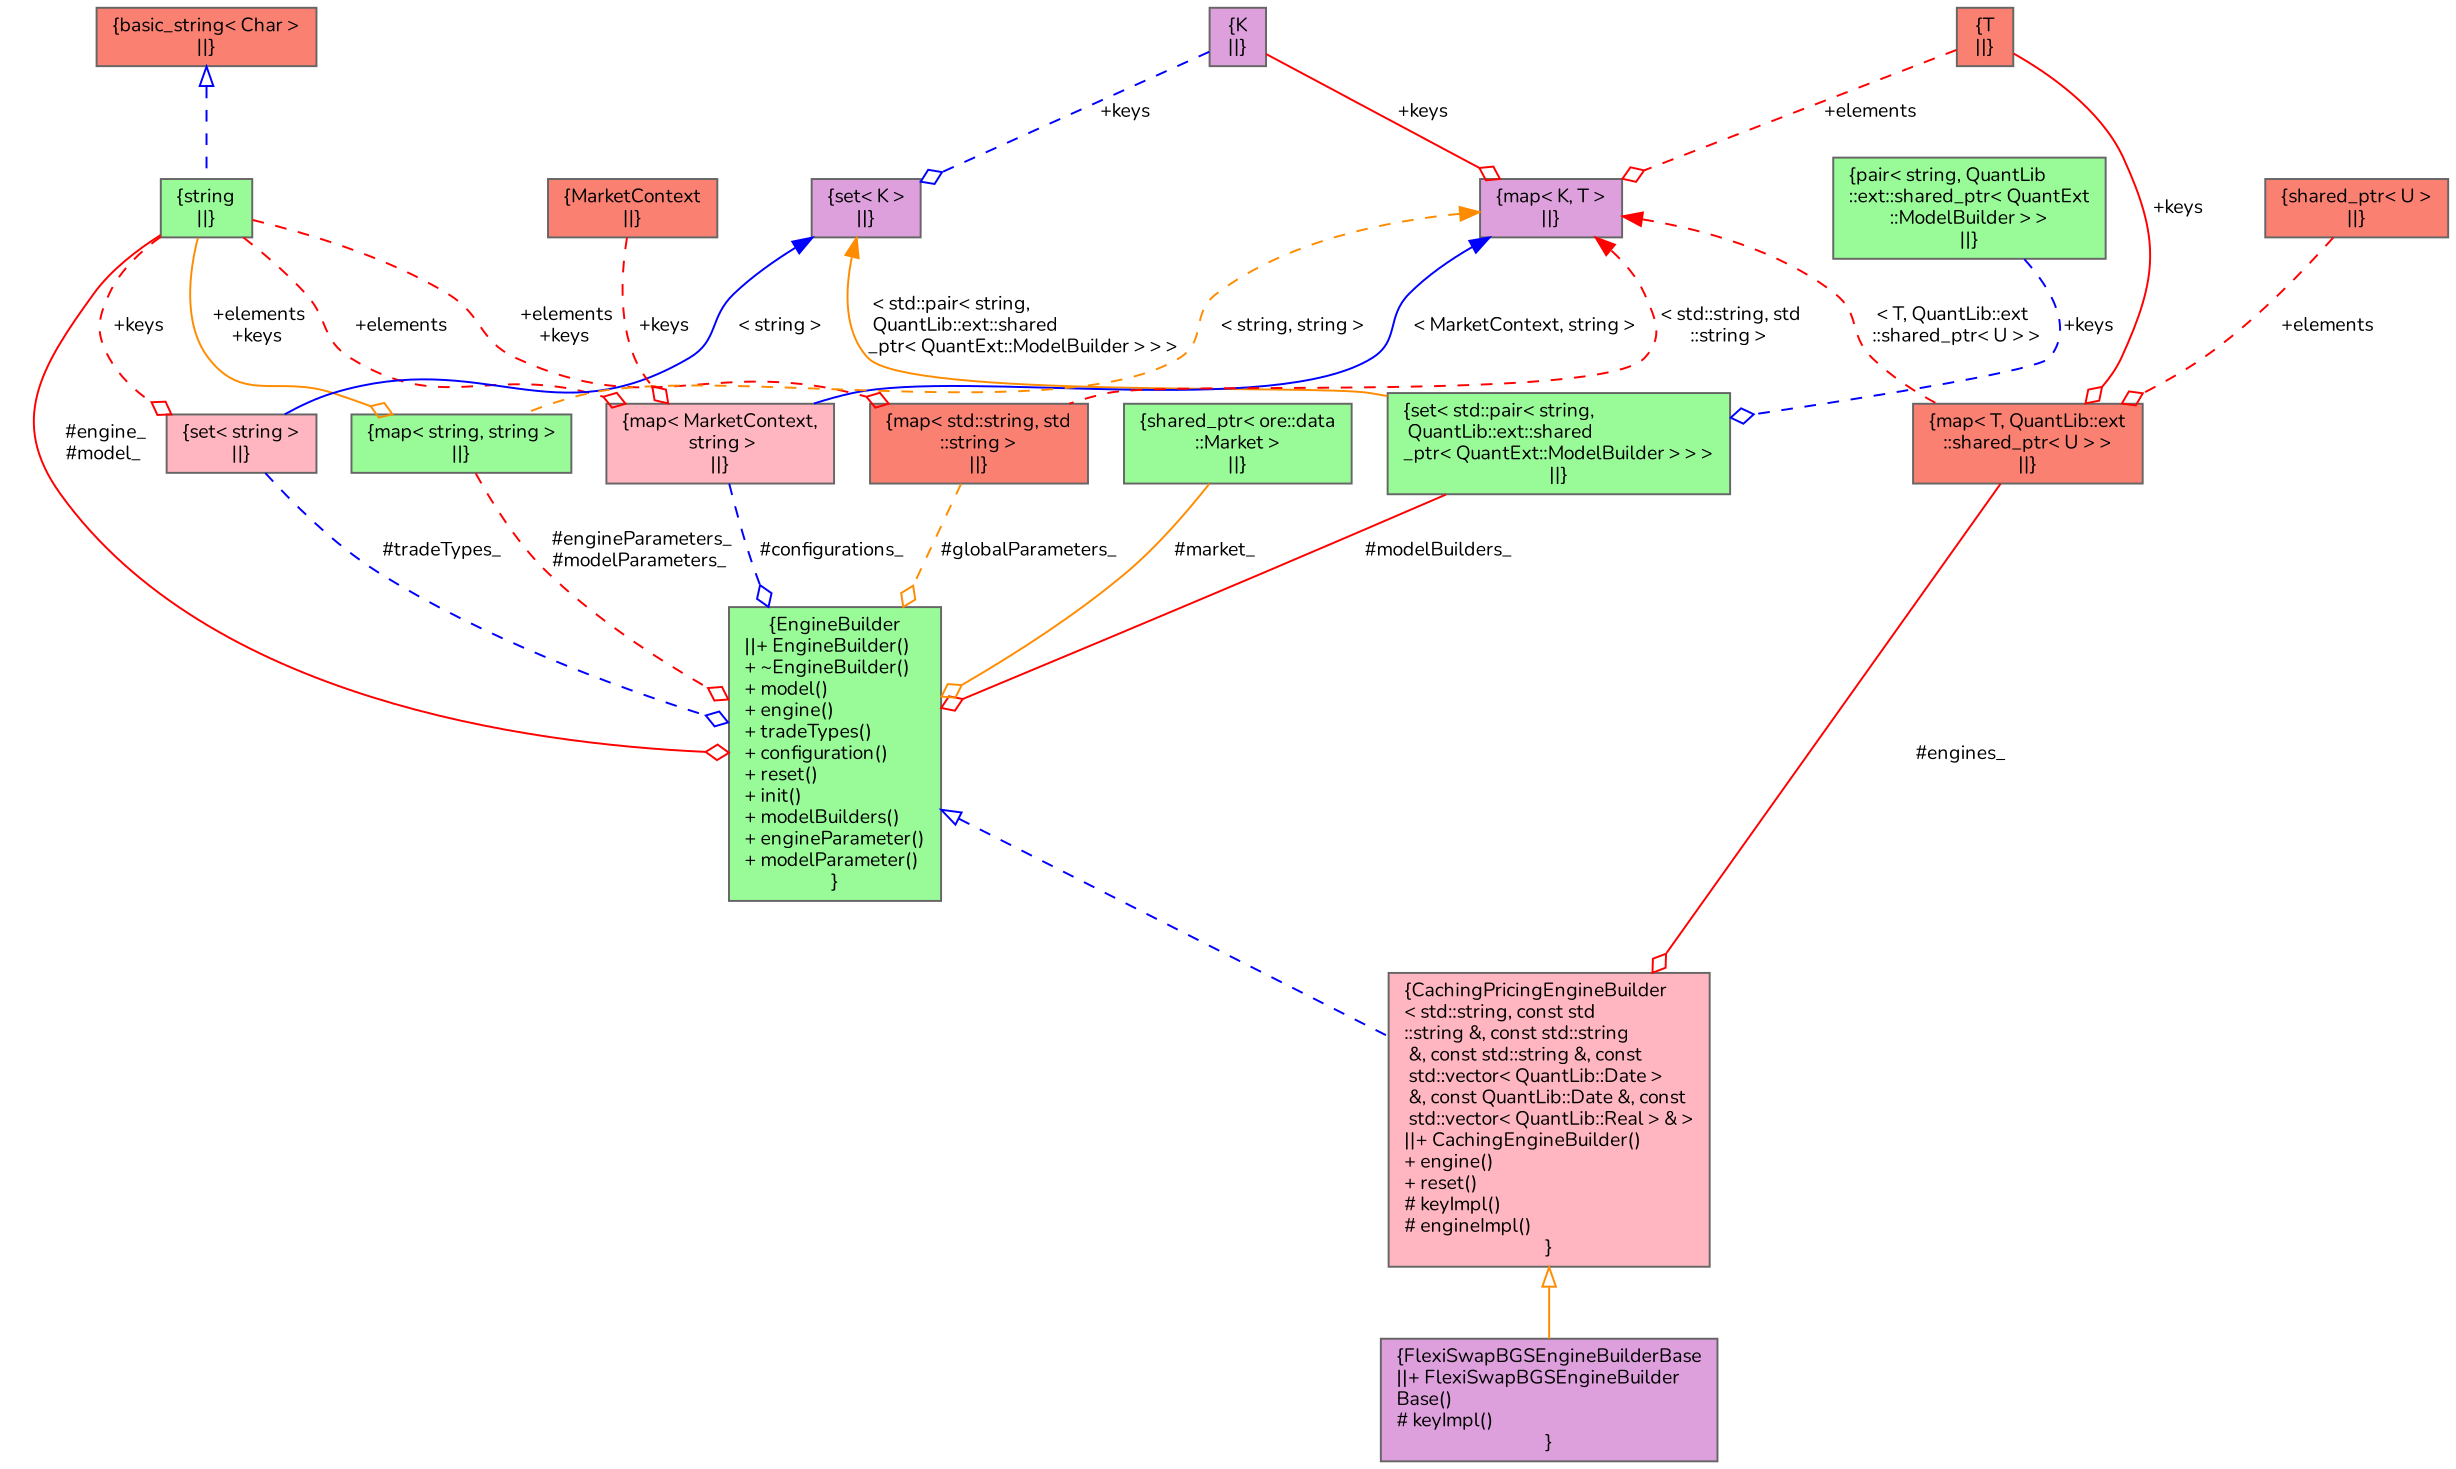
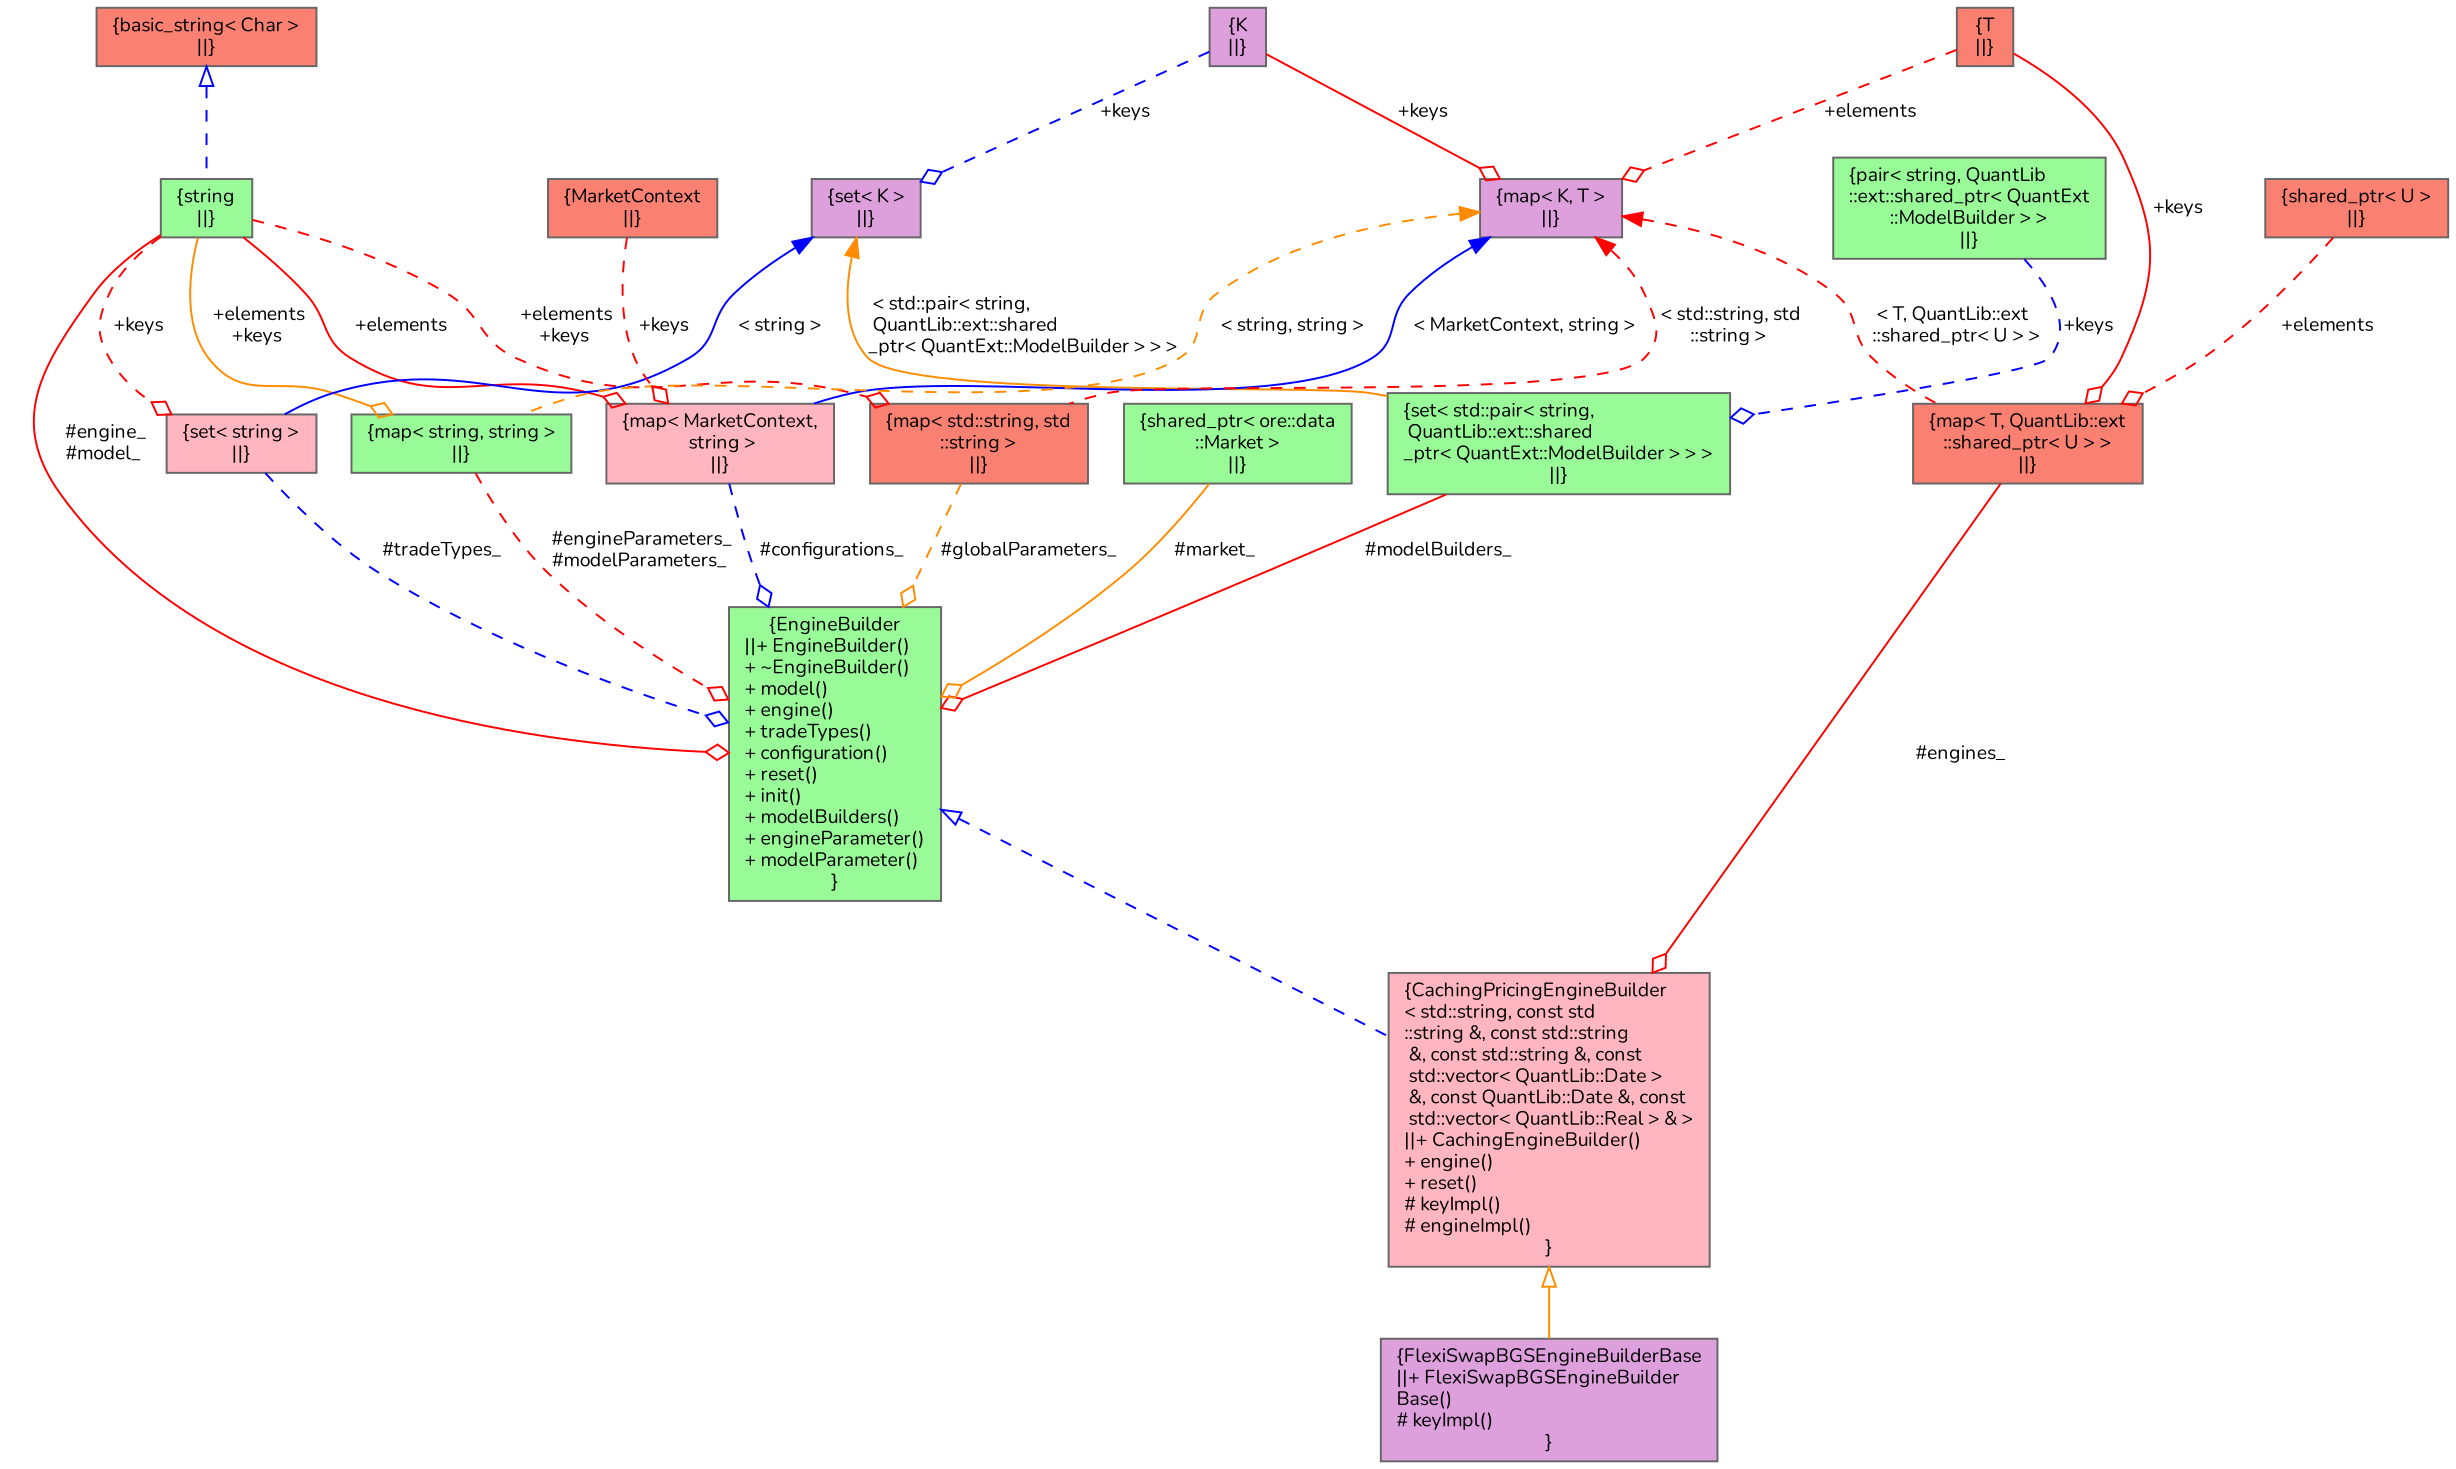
edge "{string ||}" -> "{map< MarketContext, string > ||}": style dashed -> solid
